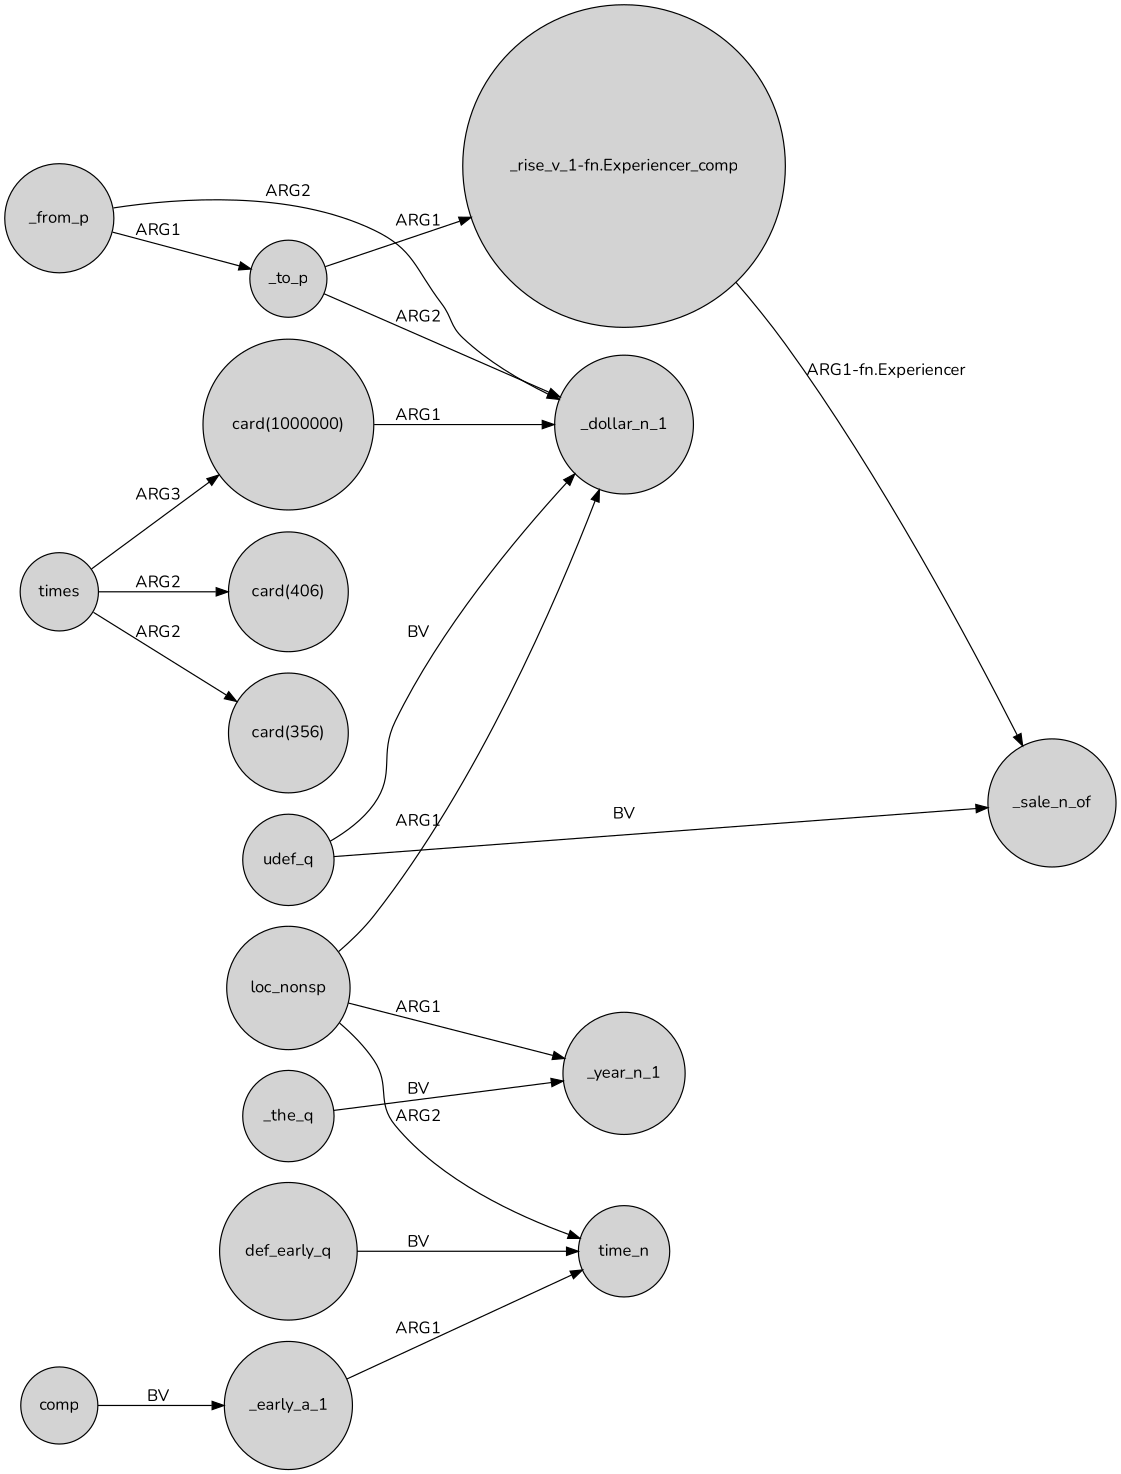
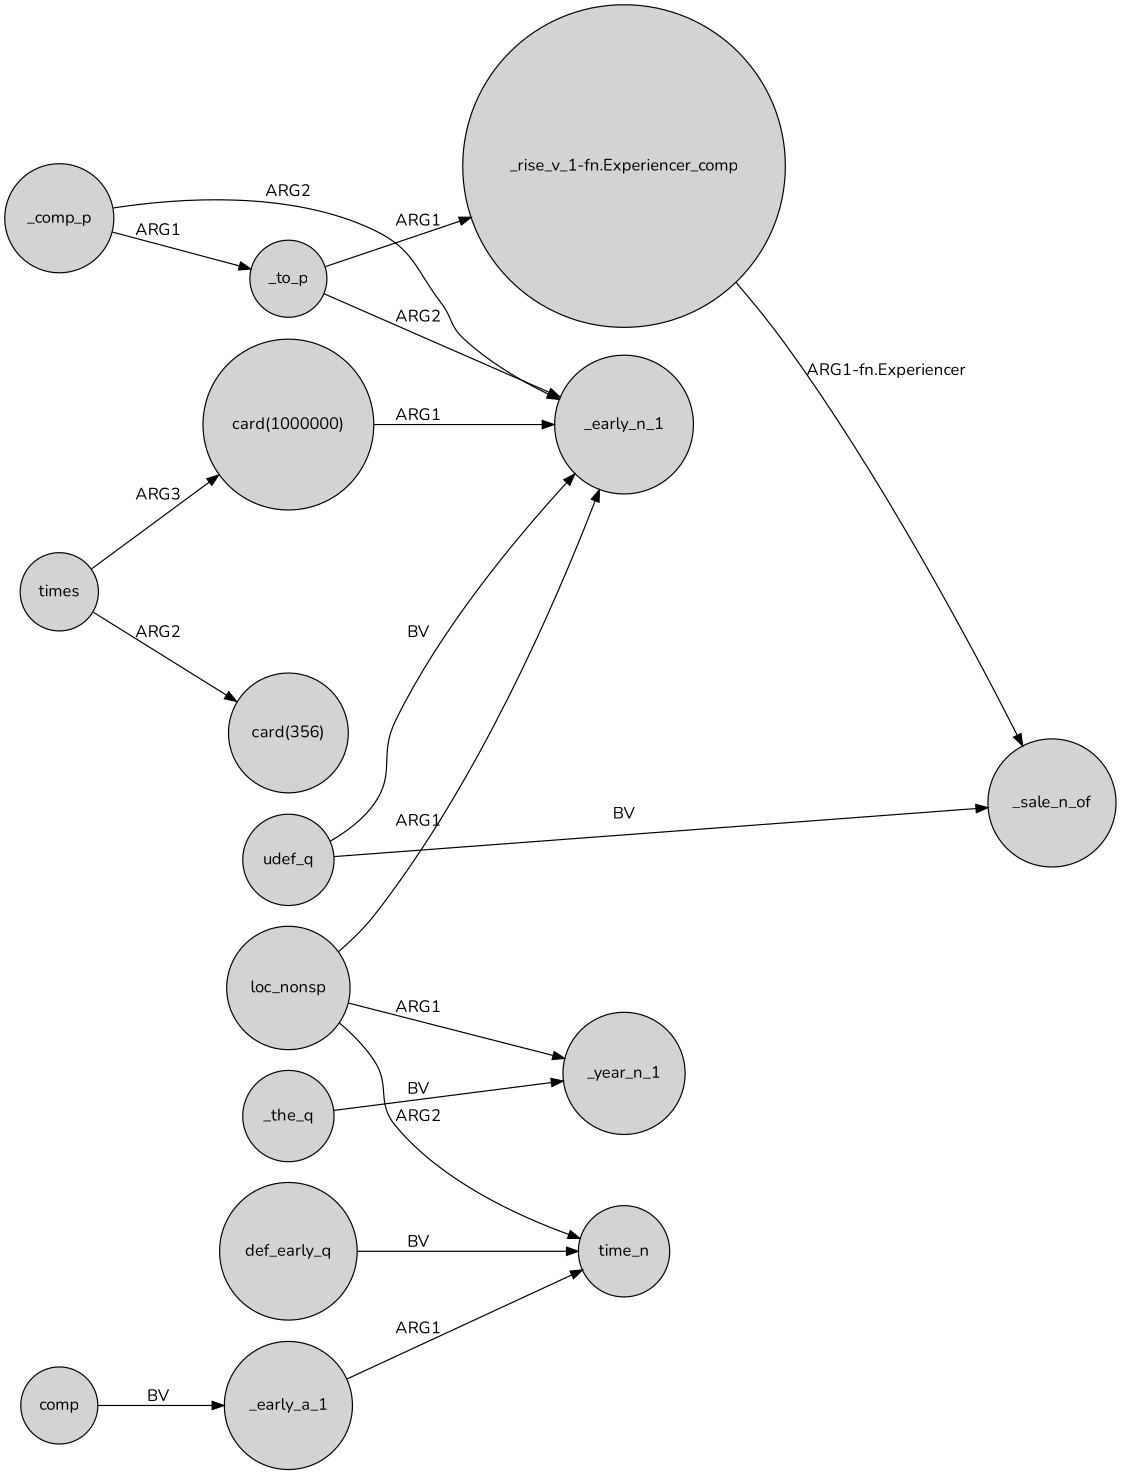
node "_from_p": label "_from_p" -> "_comp_p"
node "_dollar_n_1": label "_dollar_n_1" -> "_early_n_1"
node "card(406)": removed
